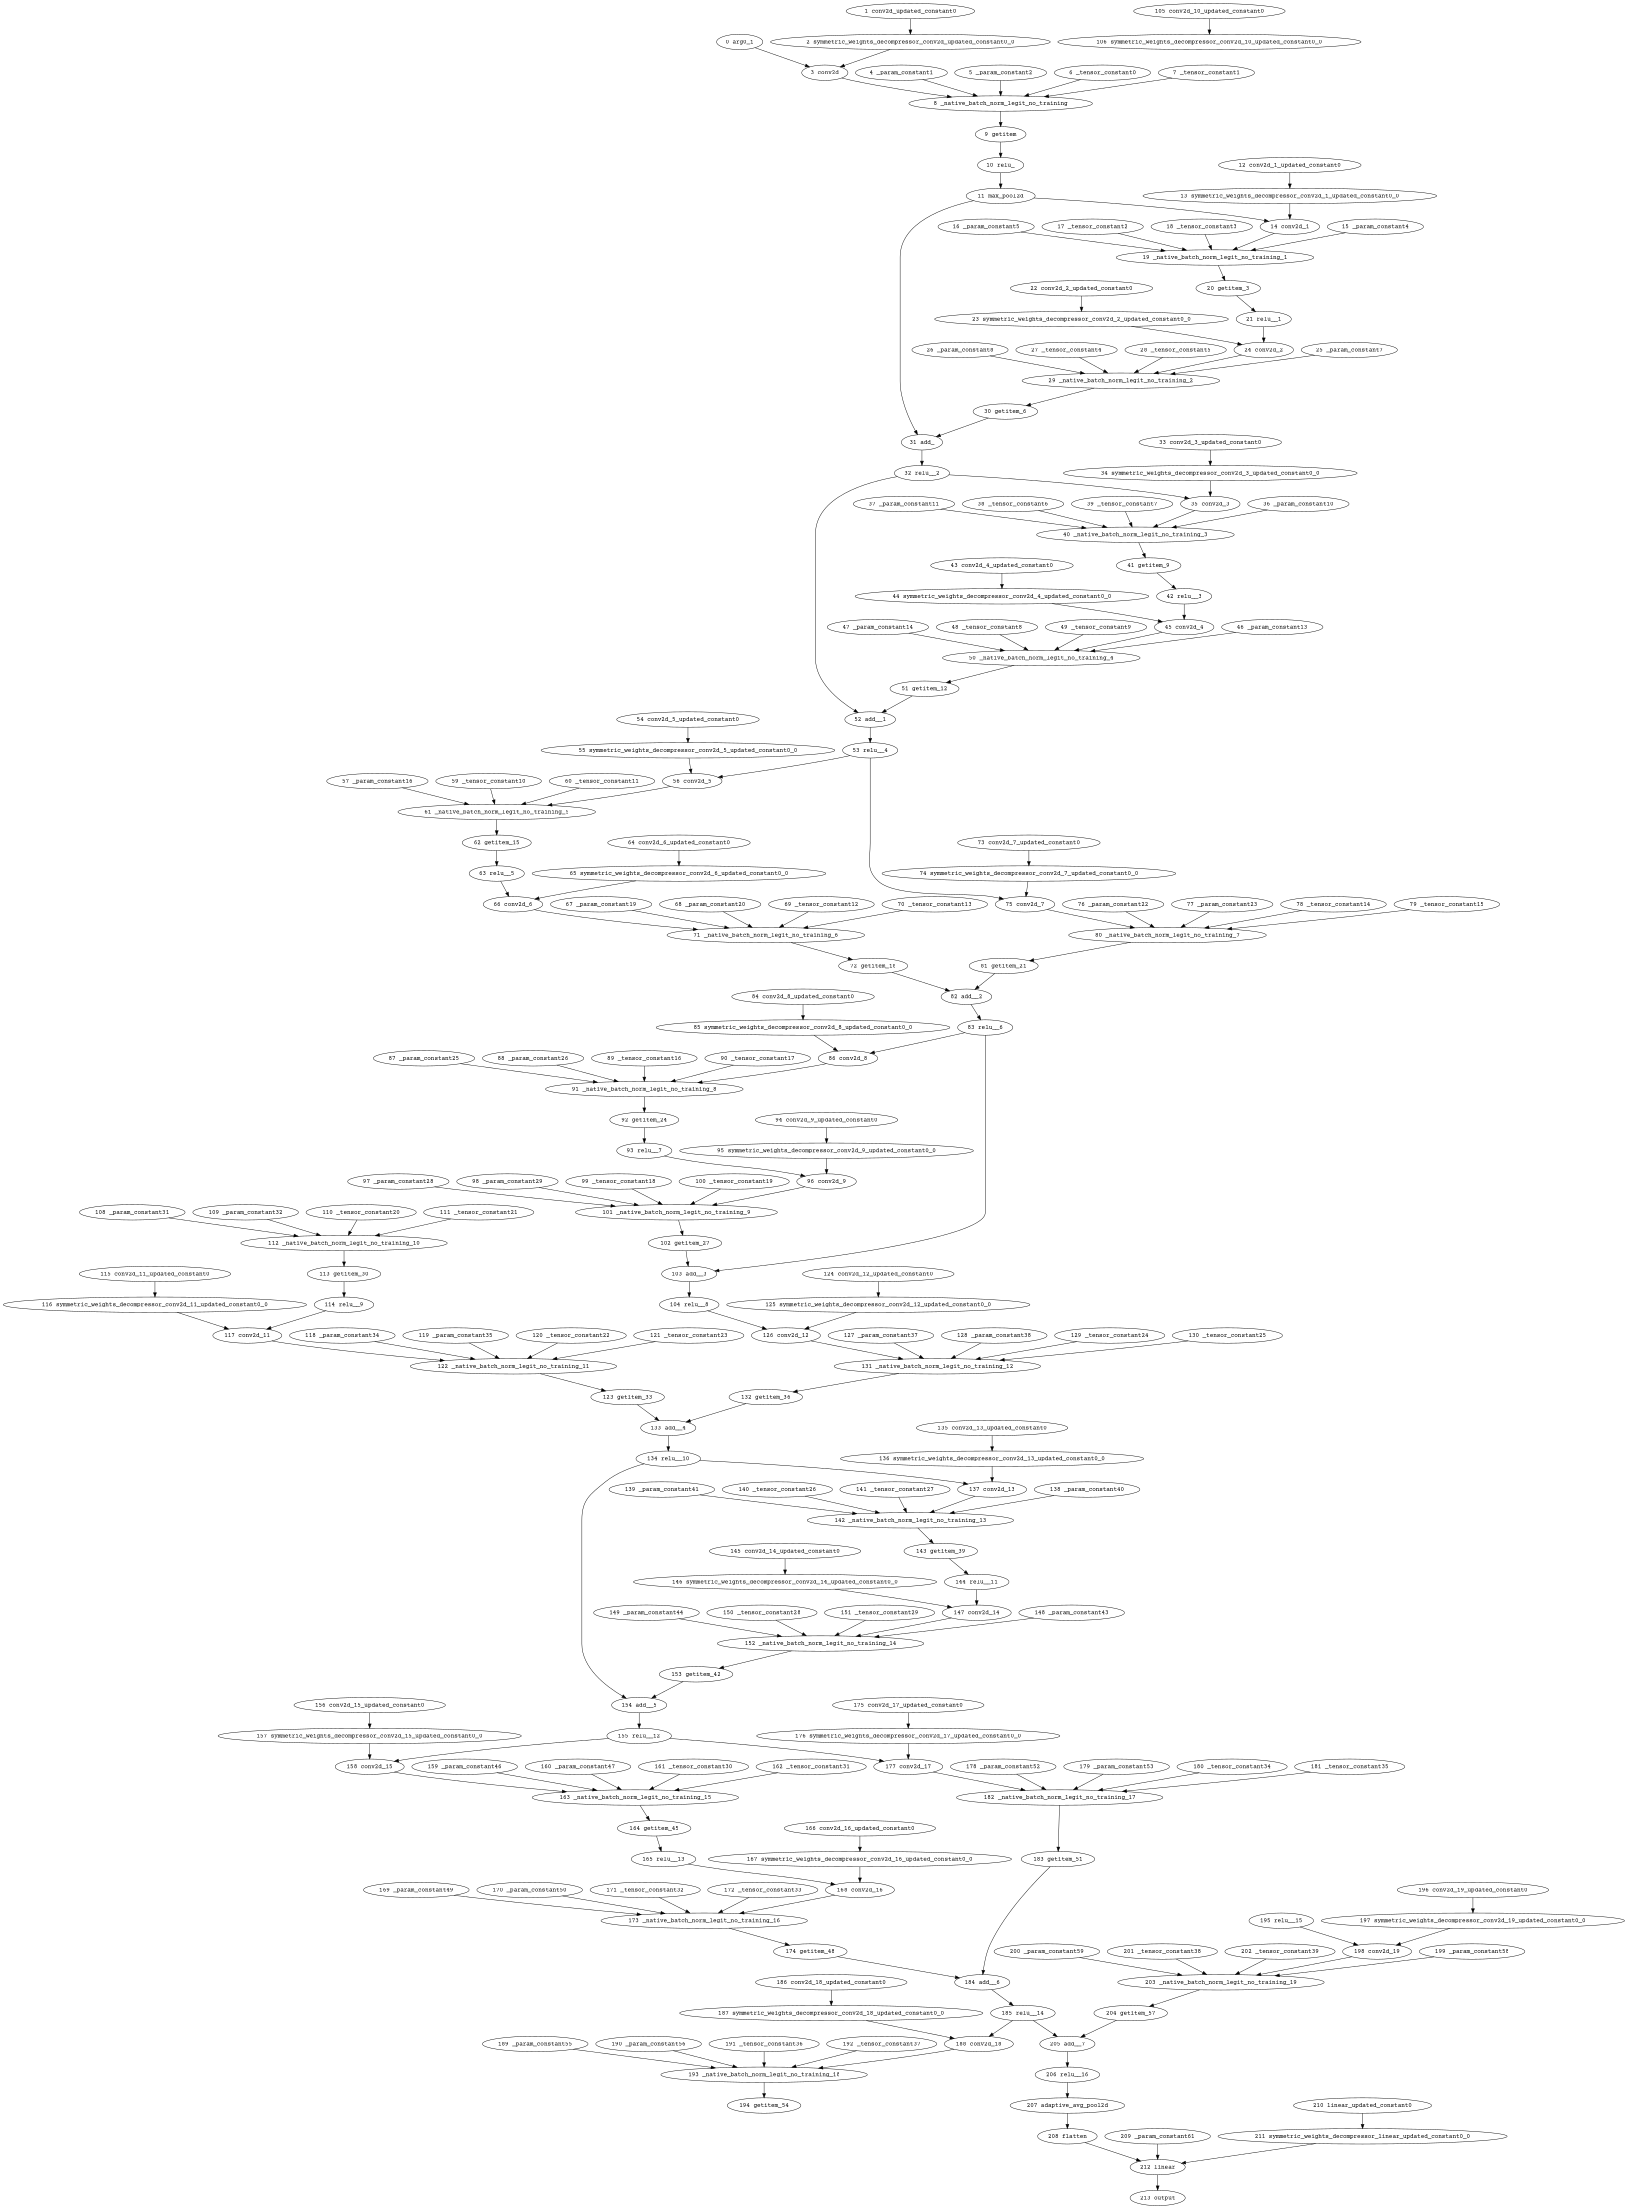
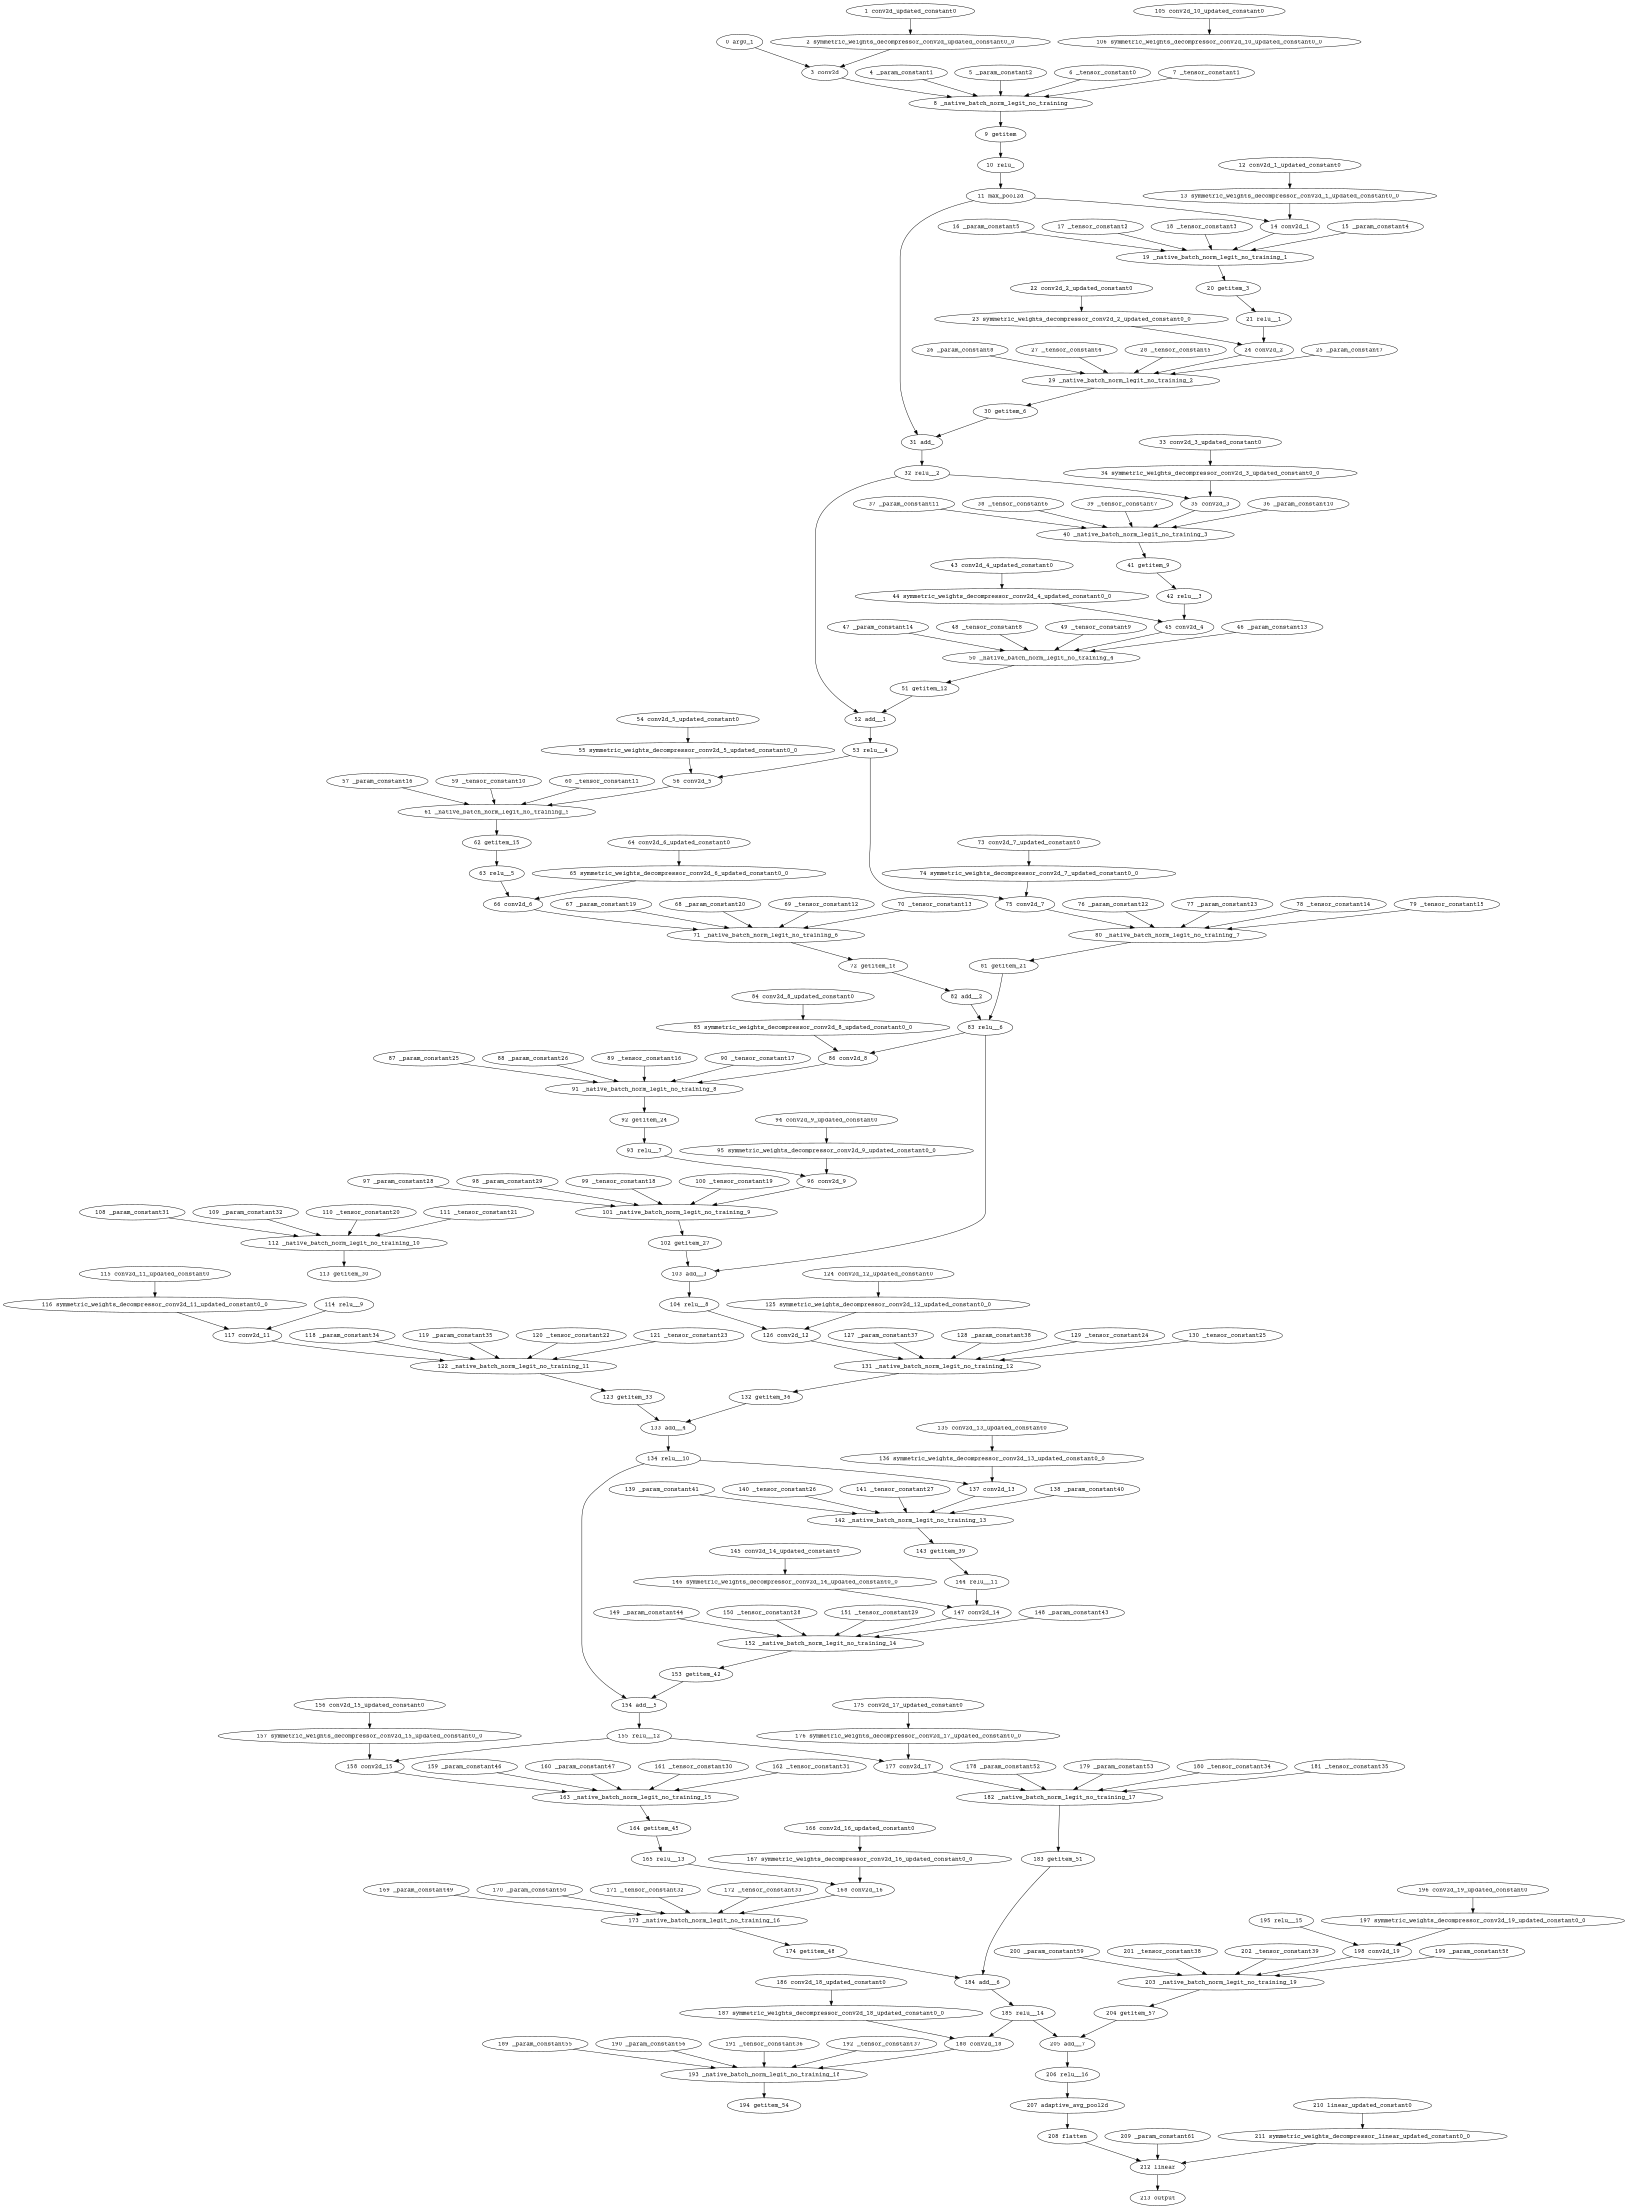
edge "81 getitem_21" -> "82 add__2": now "81 getitem_21" -> "83 relu__6"
edge "113 getitem_30" -> "114 relu__9": removed
